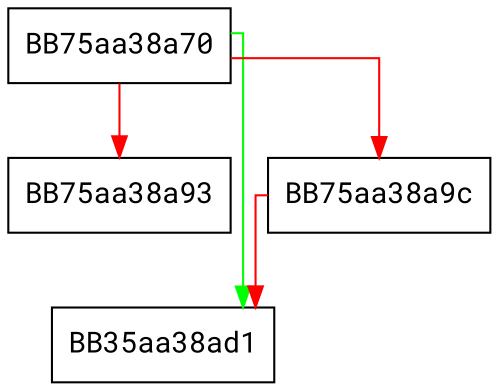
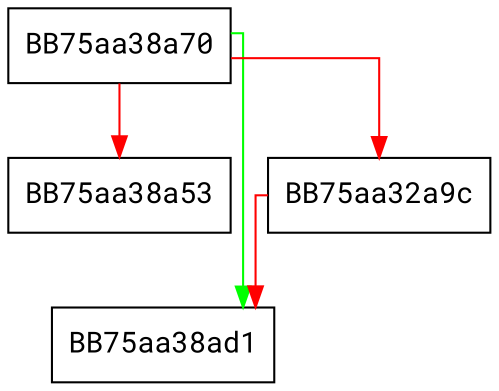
node "BB75aa38a93": label "BB75aa38a93" -> "BB75aa38a53"
node "BB75aa38a9c": label "BB75aa38a9c" -> "BB75aa32a9c"
node "BB35aa38ad1": label "BB35aa38ad1" -> "BB75aa38ad1"
